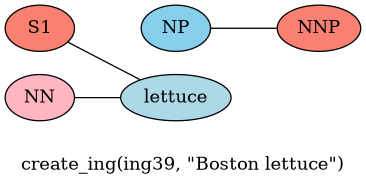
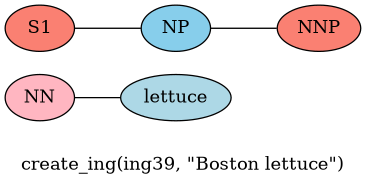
edge "S1" -- "lettuce": now "S1" -- "NP"
